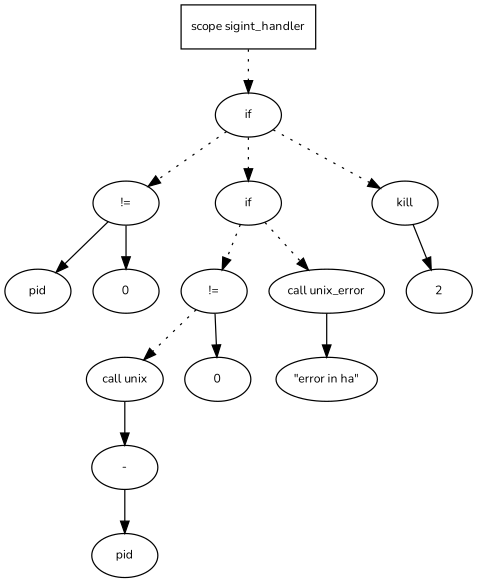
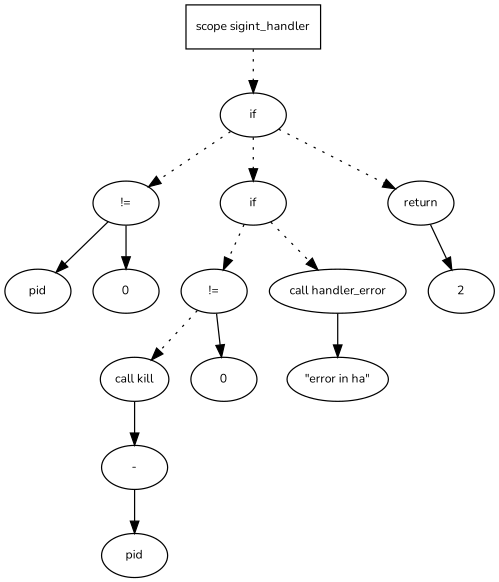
node "kill": label "kill" -> "return"
node "call unix_error": label "call unix_error" -> "call handler_error"
node "call unix": label "call unix" -> "call kill"
